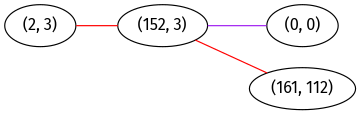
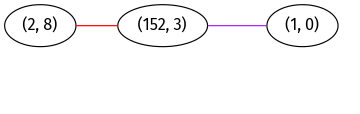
node "(2, 3)": label "(2, 3)" -> "(2, 8)"
node "(0, 0)": label "(0, 0)" -> "(1, 0)"
node "(161, 112)": removed
